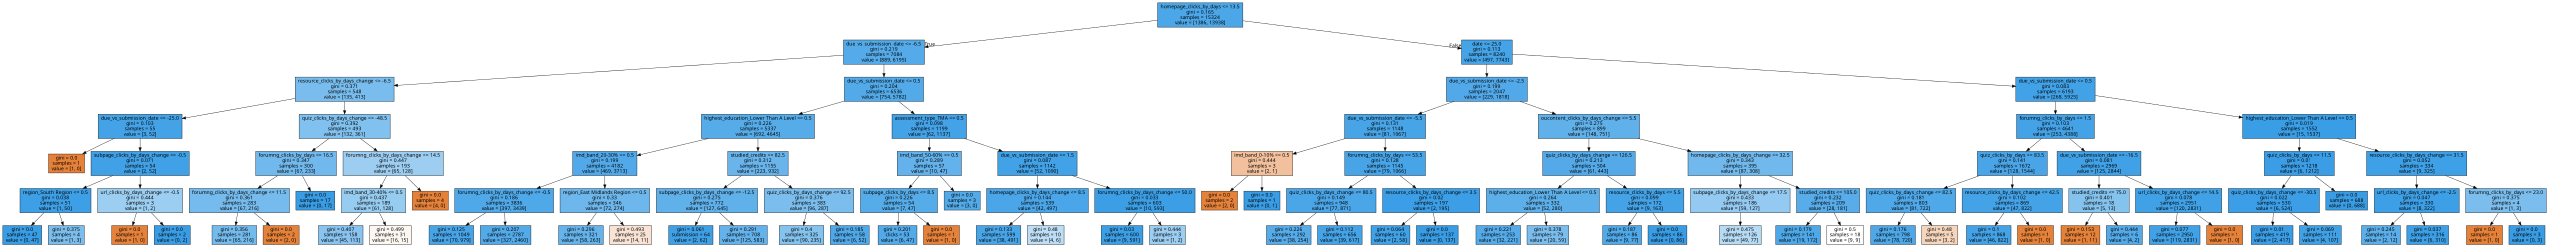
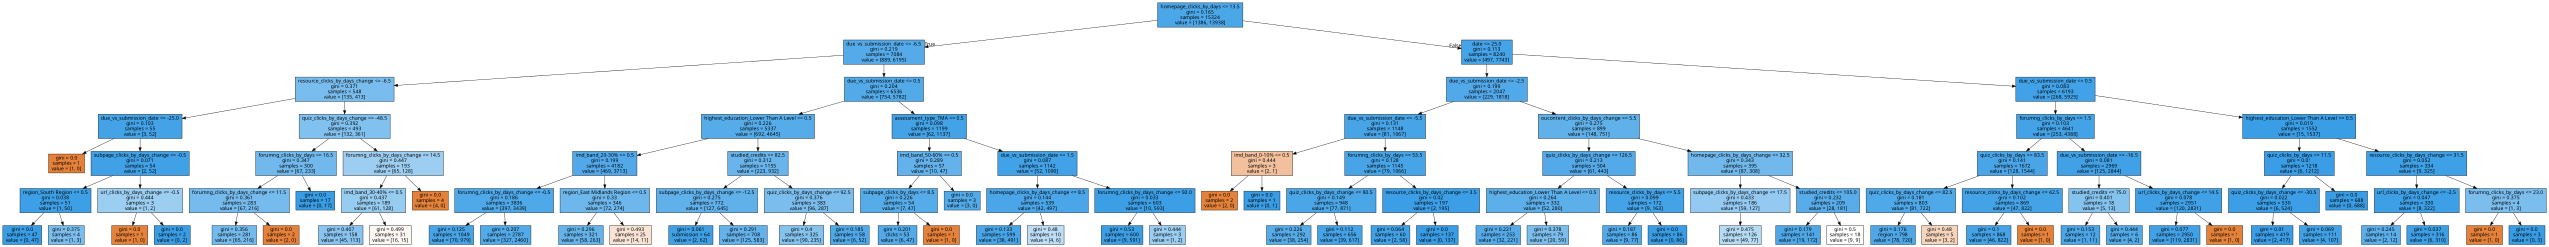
node "gini = 0.03 samples = 600 value = [9, 591]": label "gini = 0.03 samples = 600 value = [9, 591]" -> "gini = 0.53 samples = 600 value = [9, 591]"
node "gini = 0.176 samples = 798 value = [78, 720]": label "gini = 0.176 samples = 798 value = [78, 720]" -> "gini = 0.176 region = 798 value = [78, 720]"
node "gini = 0.153 samples = 12 value = [1, 11]": fillcolor #e58139ff -> #399de5e8
